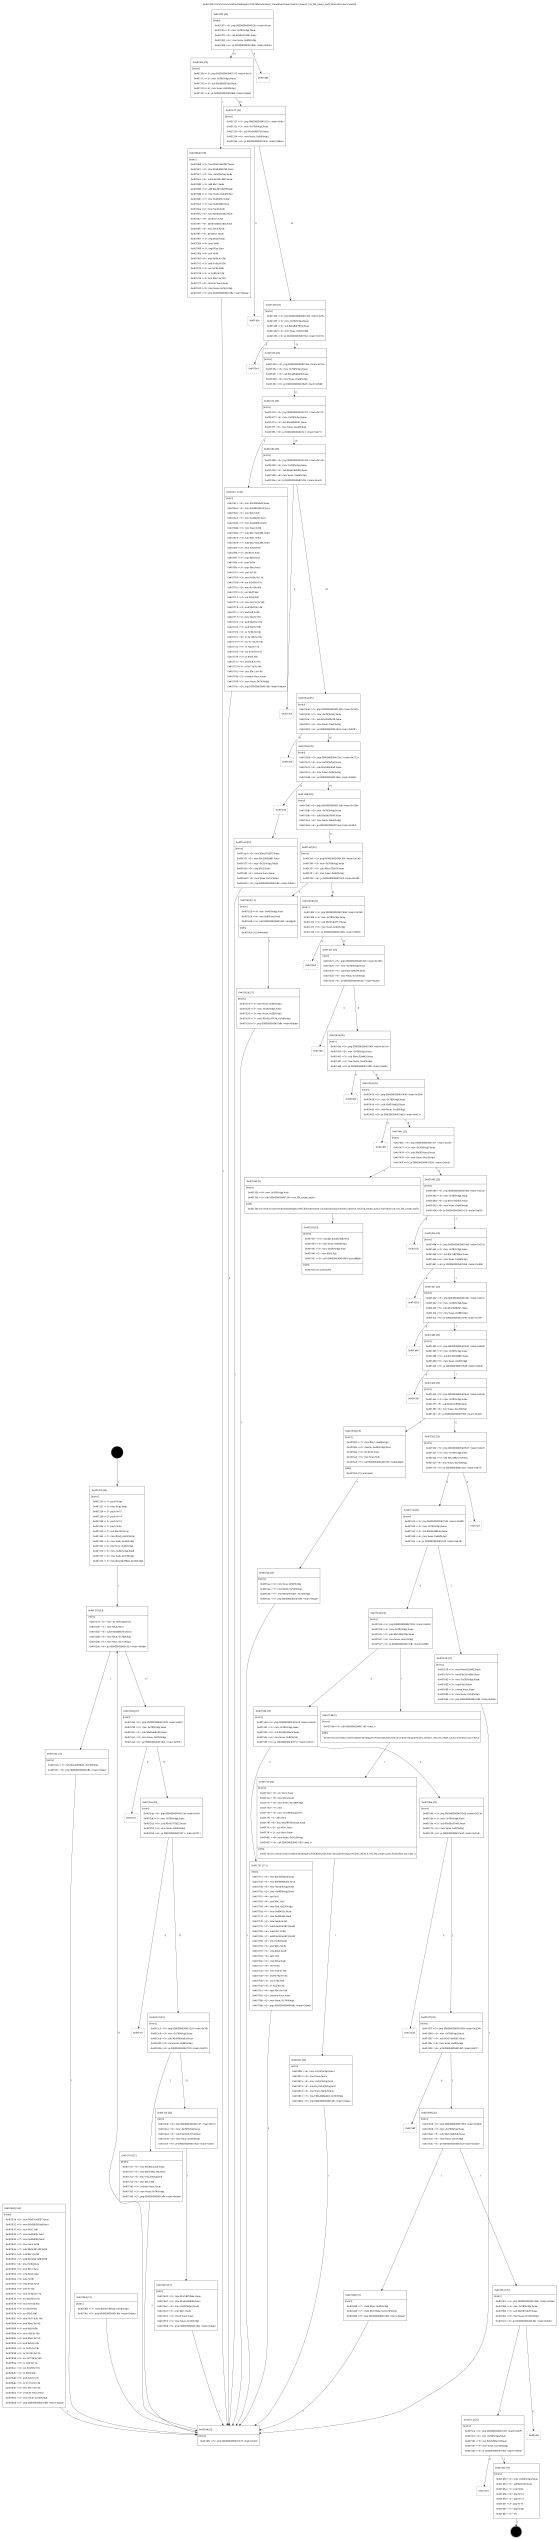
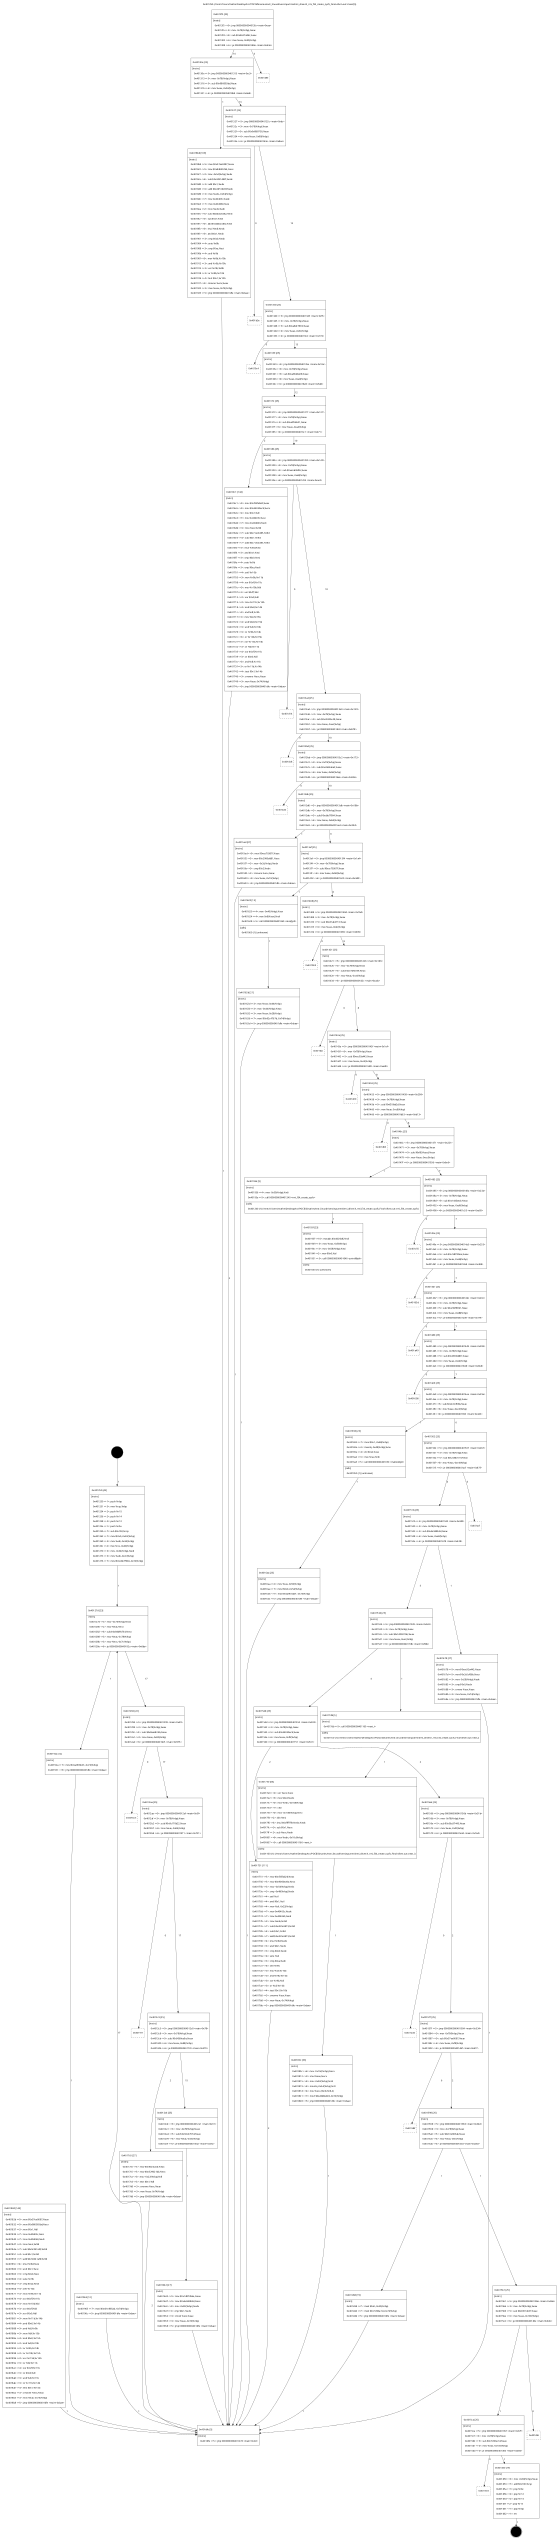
edge "0x401ba6" -> "0x4015ed [27]": now "0x4013d6 [25]" -> "0x4015ed [27]"
